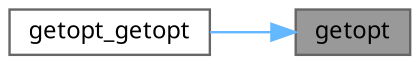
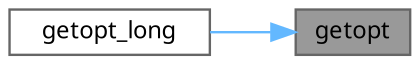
node "getopt_getopt": label "getopt_getopt" -> "getopt_long"
